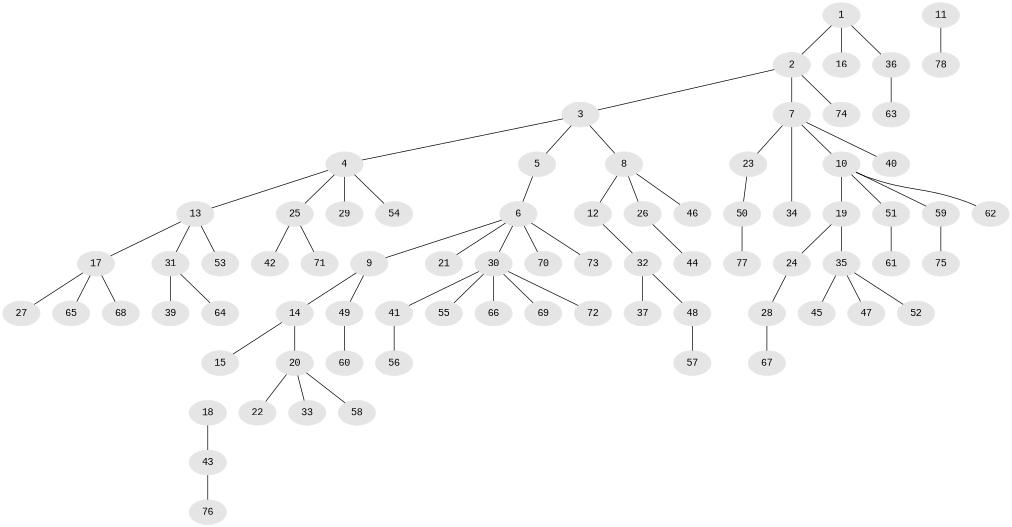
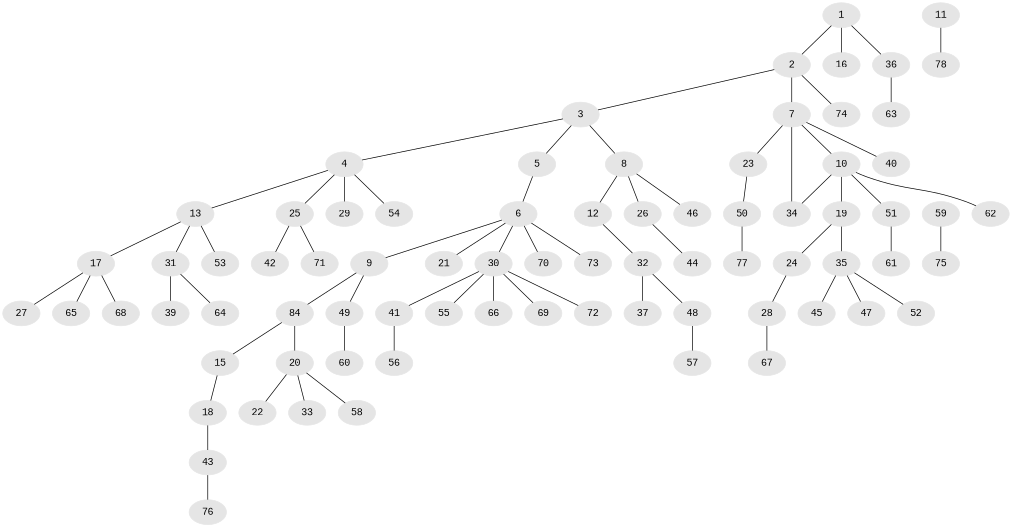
edge "10" -- "59": now "10" -- "34"
node "14": label "14" -> "84"
edge "15" -- "18": added
